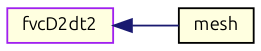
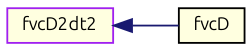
node "mesh": label "mesh" -> "fvcD"
